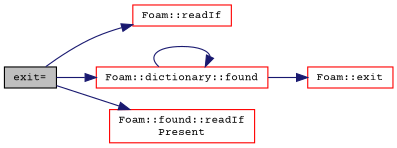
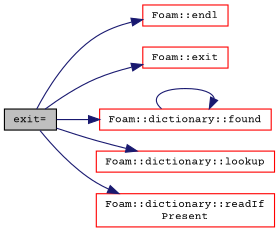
node "Foam::readIf": label "Foam::readIf" -> "Foam::endl"
edge "Foam::dictionary::found" -> "Foam::exit": now "exit=" -> "Foam::exit"
node "Foam::found::readIf Present": label "Foam::found::readIf Present" -> "Foam::dictionary::readIf Present"
node "Foam::dictionary::lookup": added
